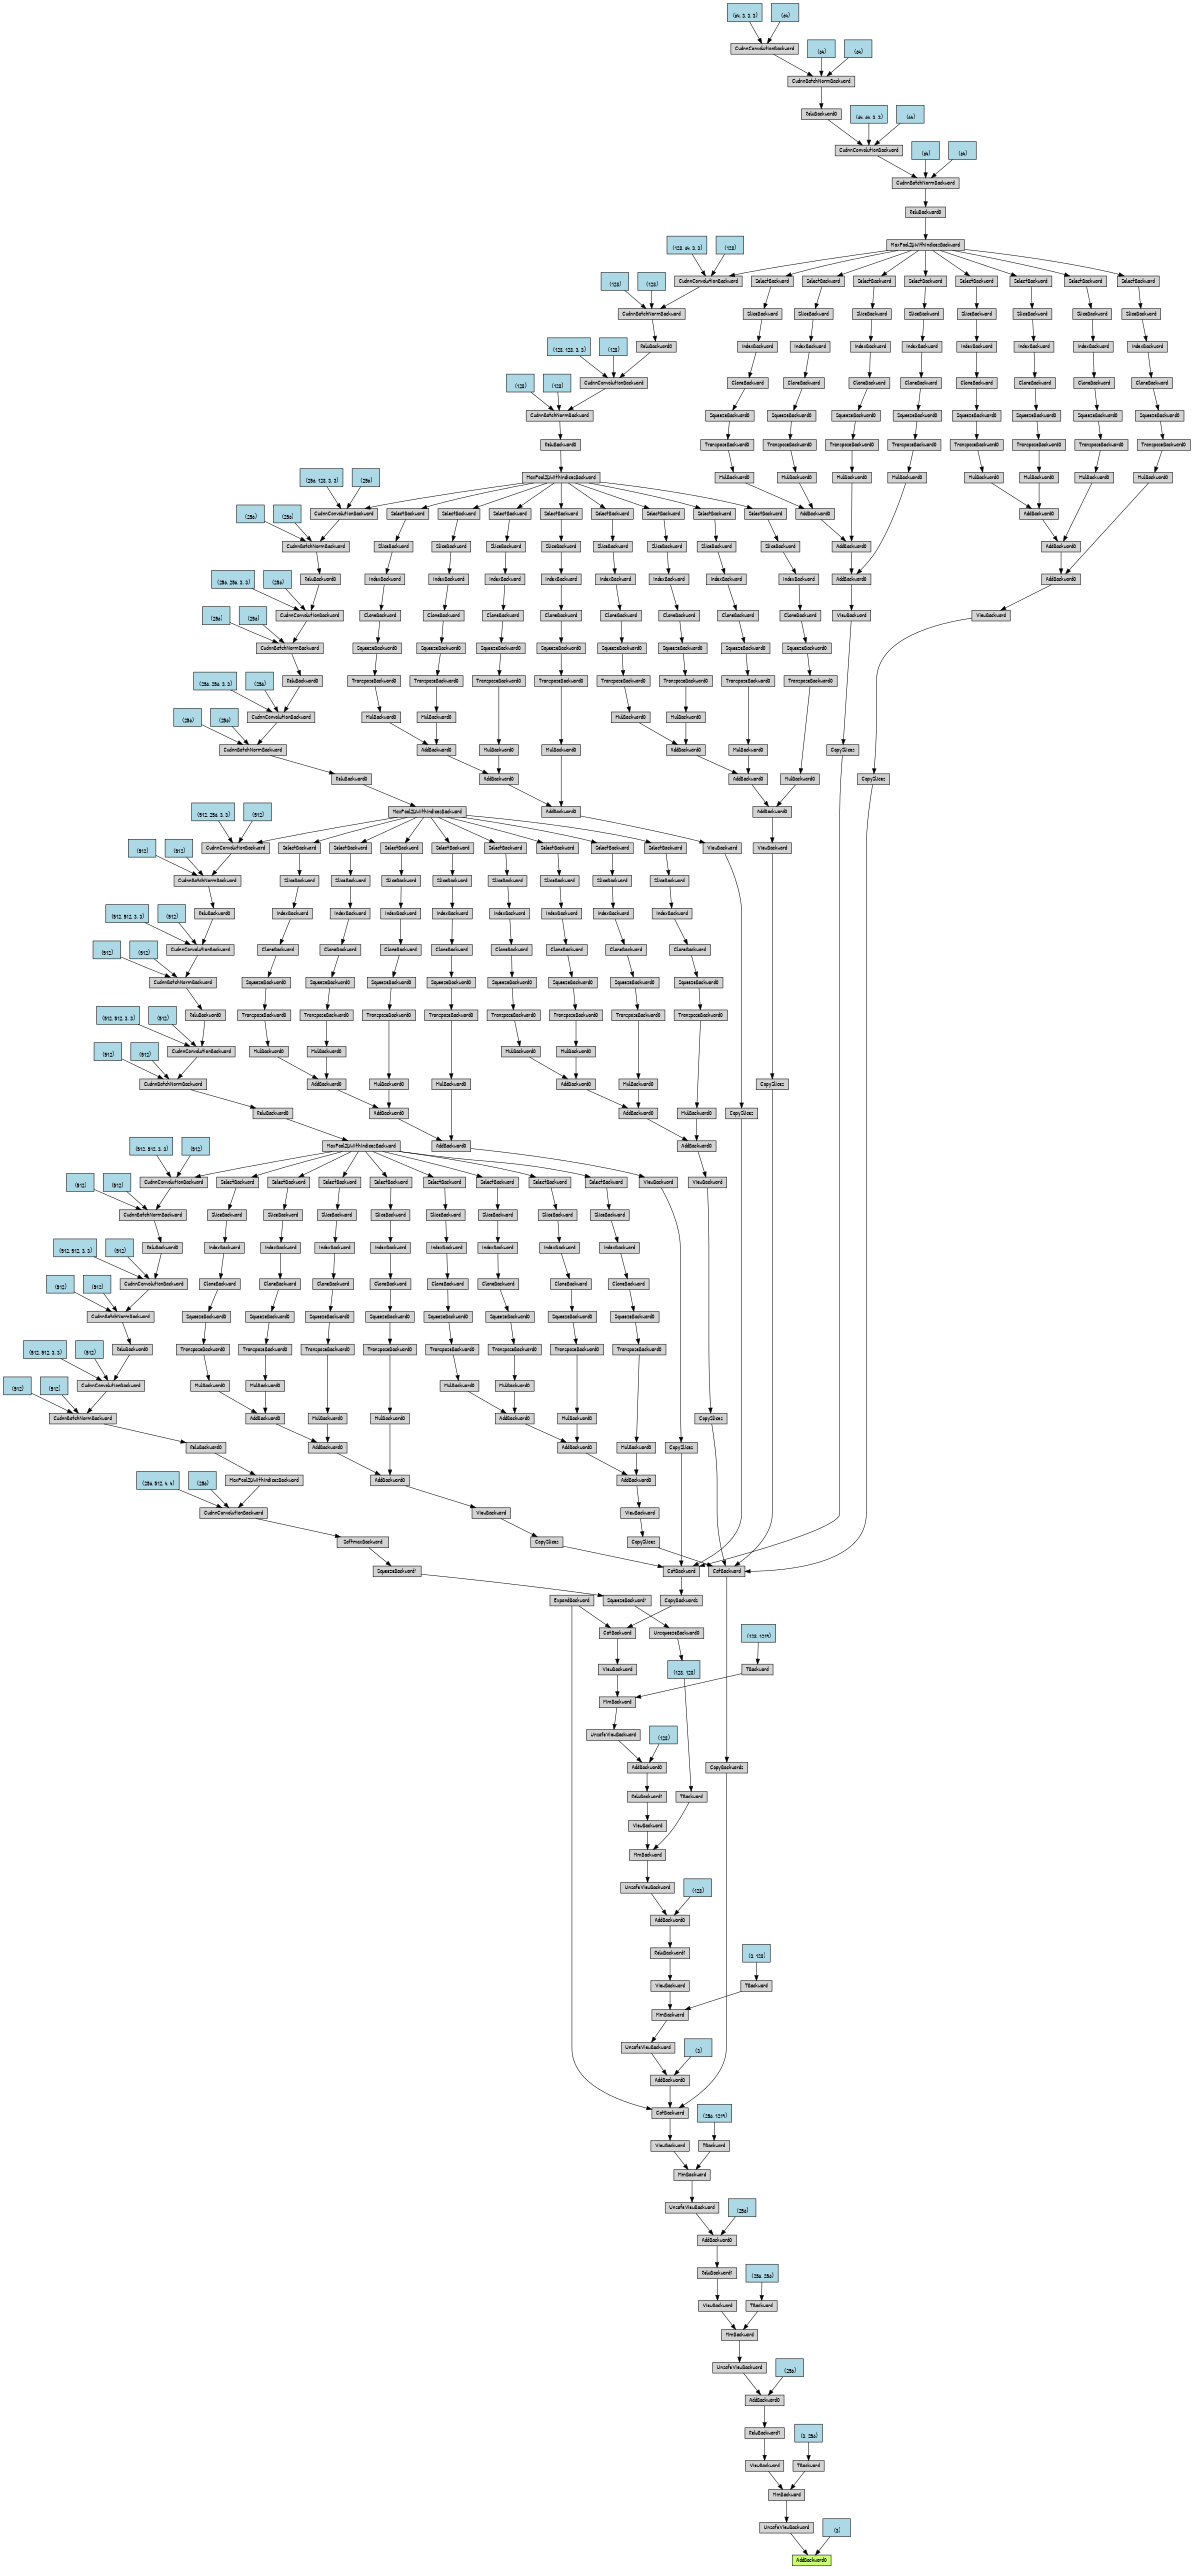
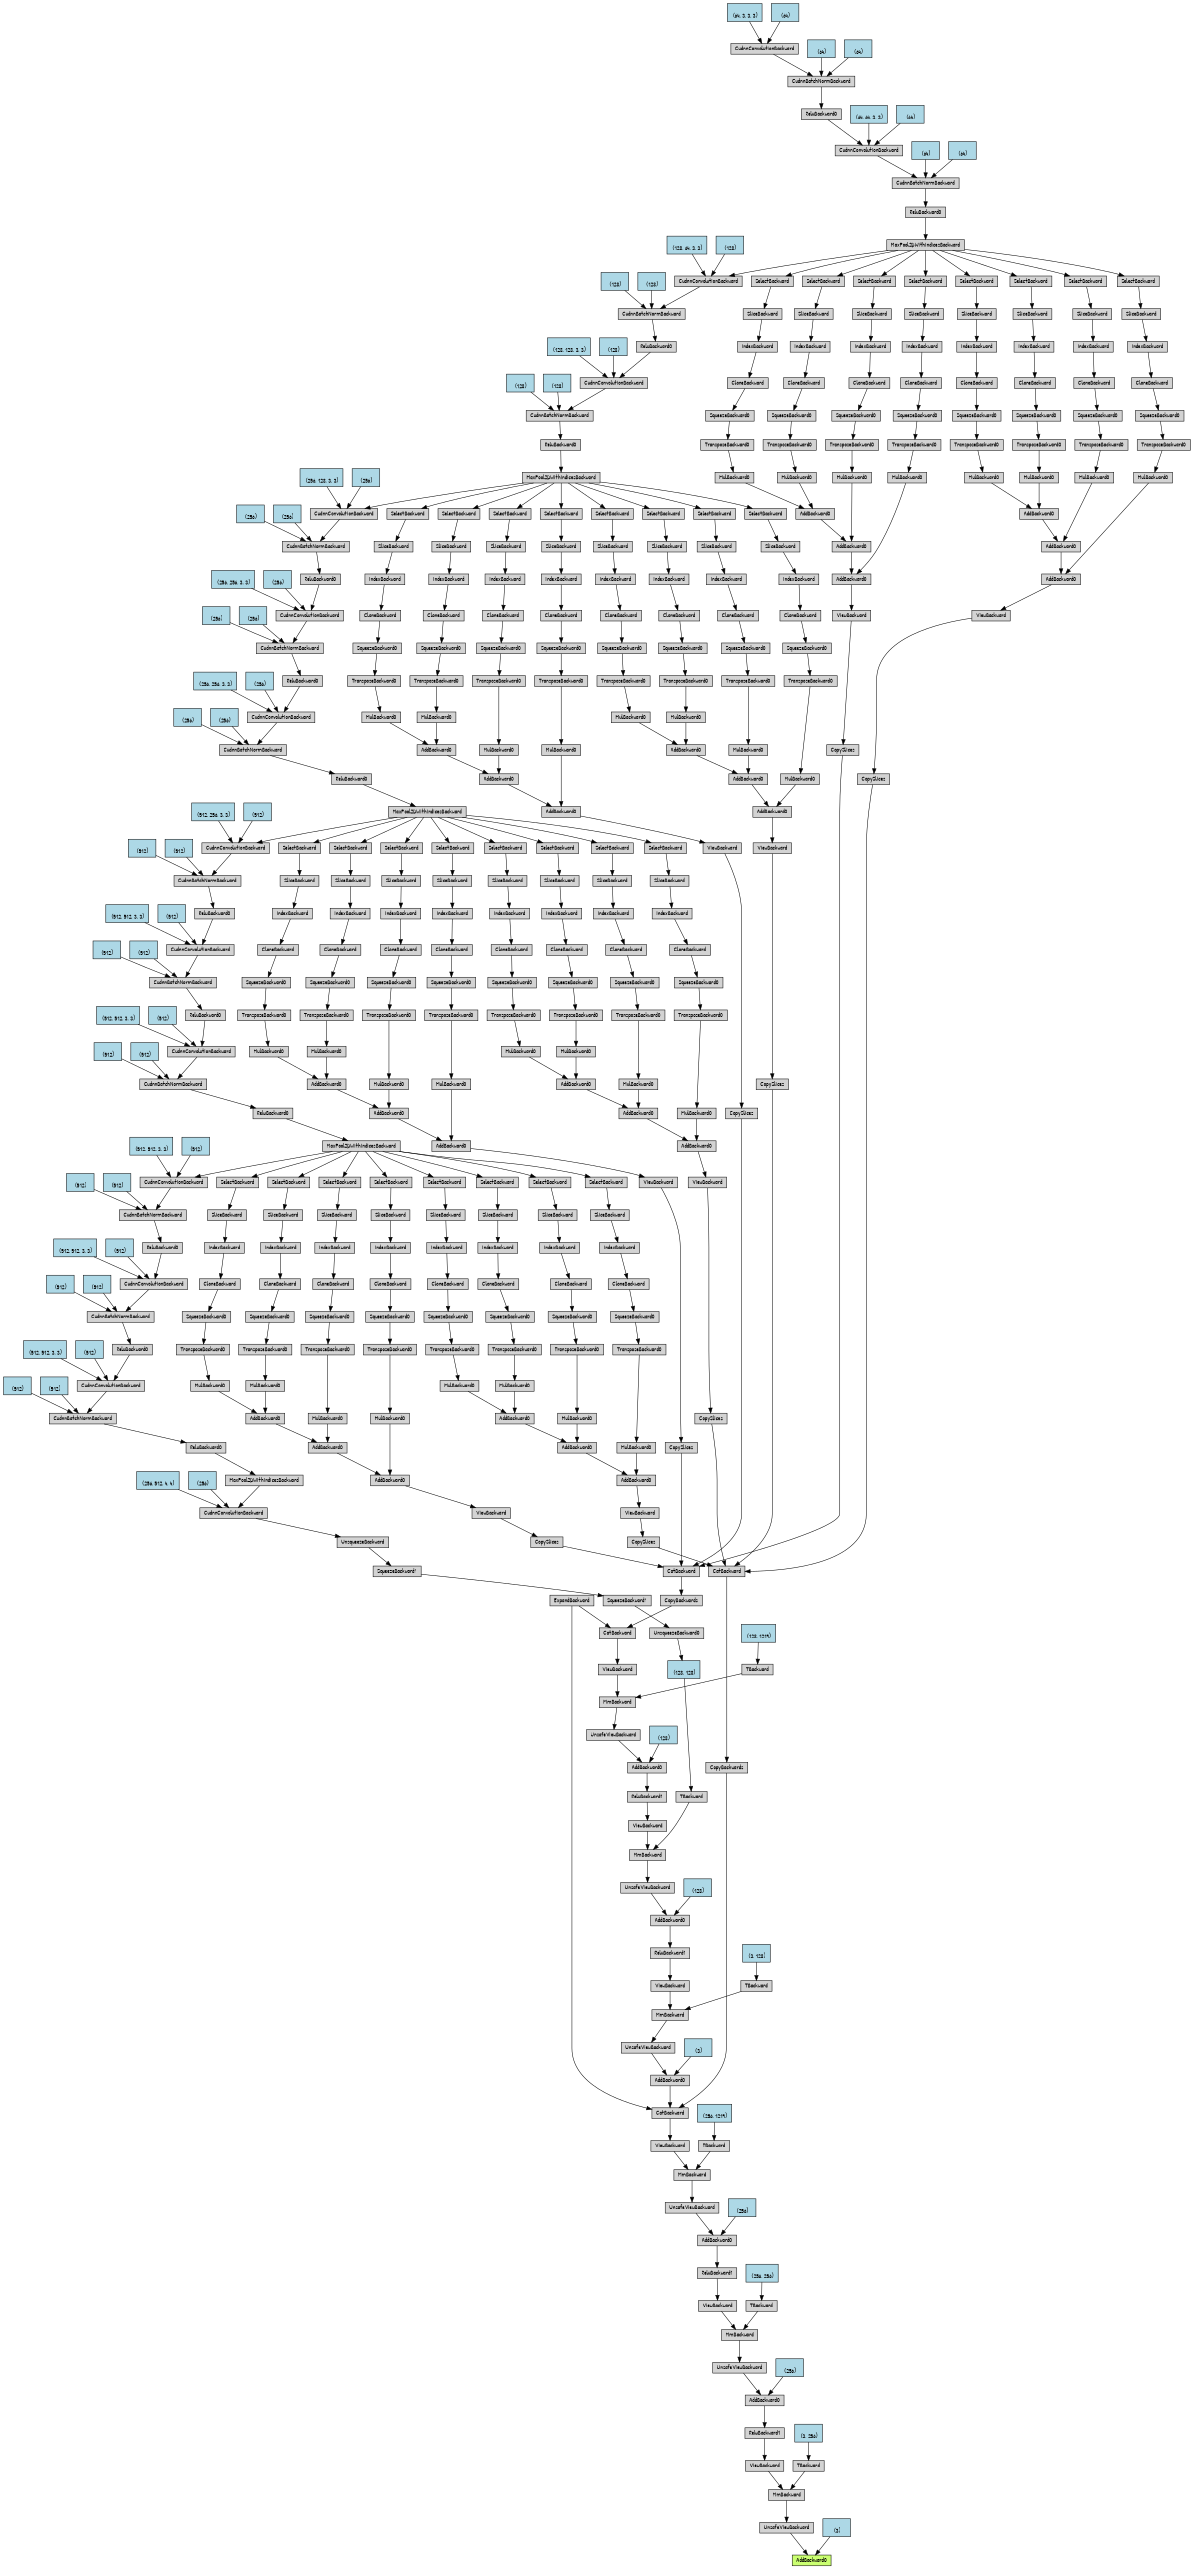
node "SoftmaxBackward": label "SoftmaxBackward" -> "UnsqueezeBackward"
